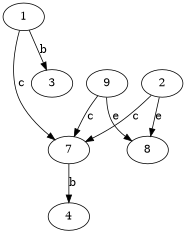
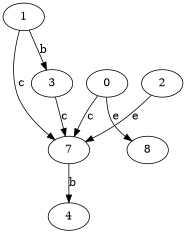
node "9": label "9" -> "0"
edge "3" -> "7": added, label "c"
edge "2" -> "8": removed, label "e"
edge "2" -> "7": label "c" -> "e"
